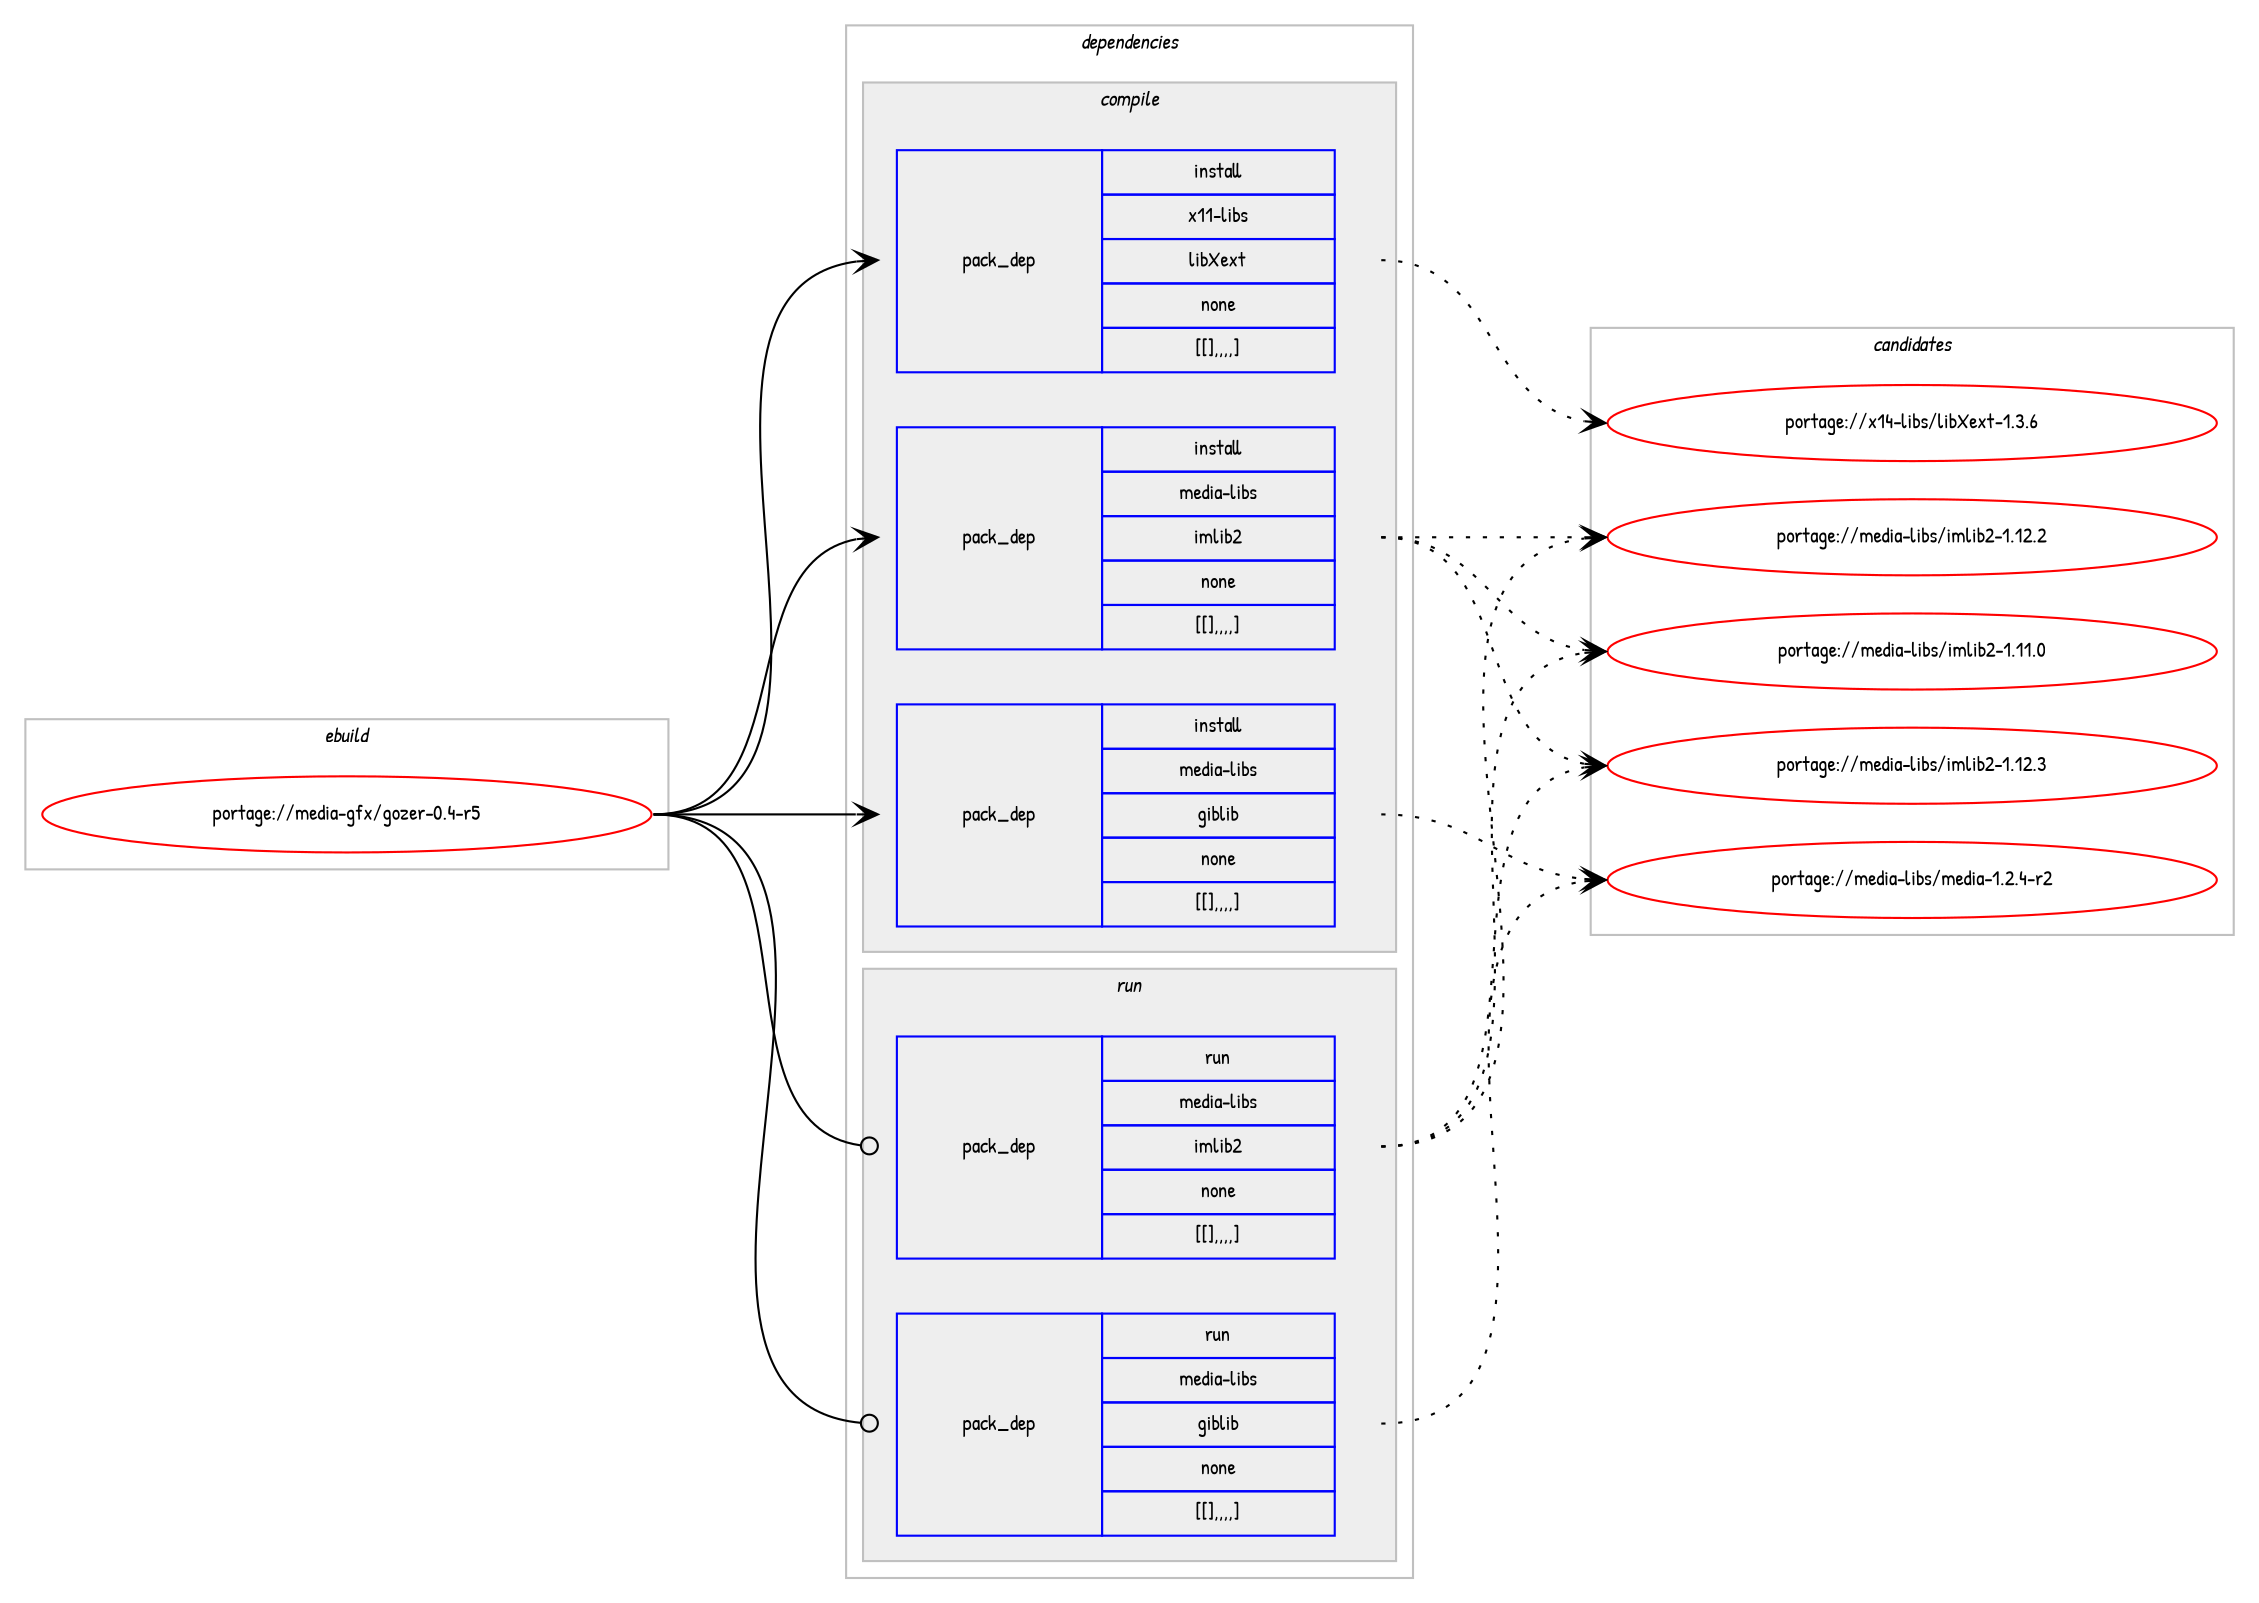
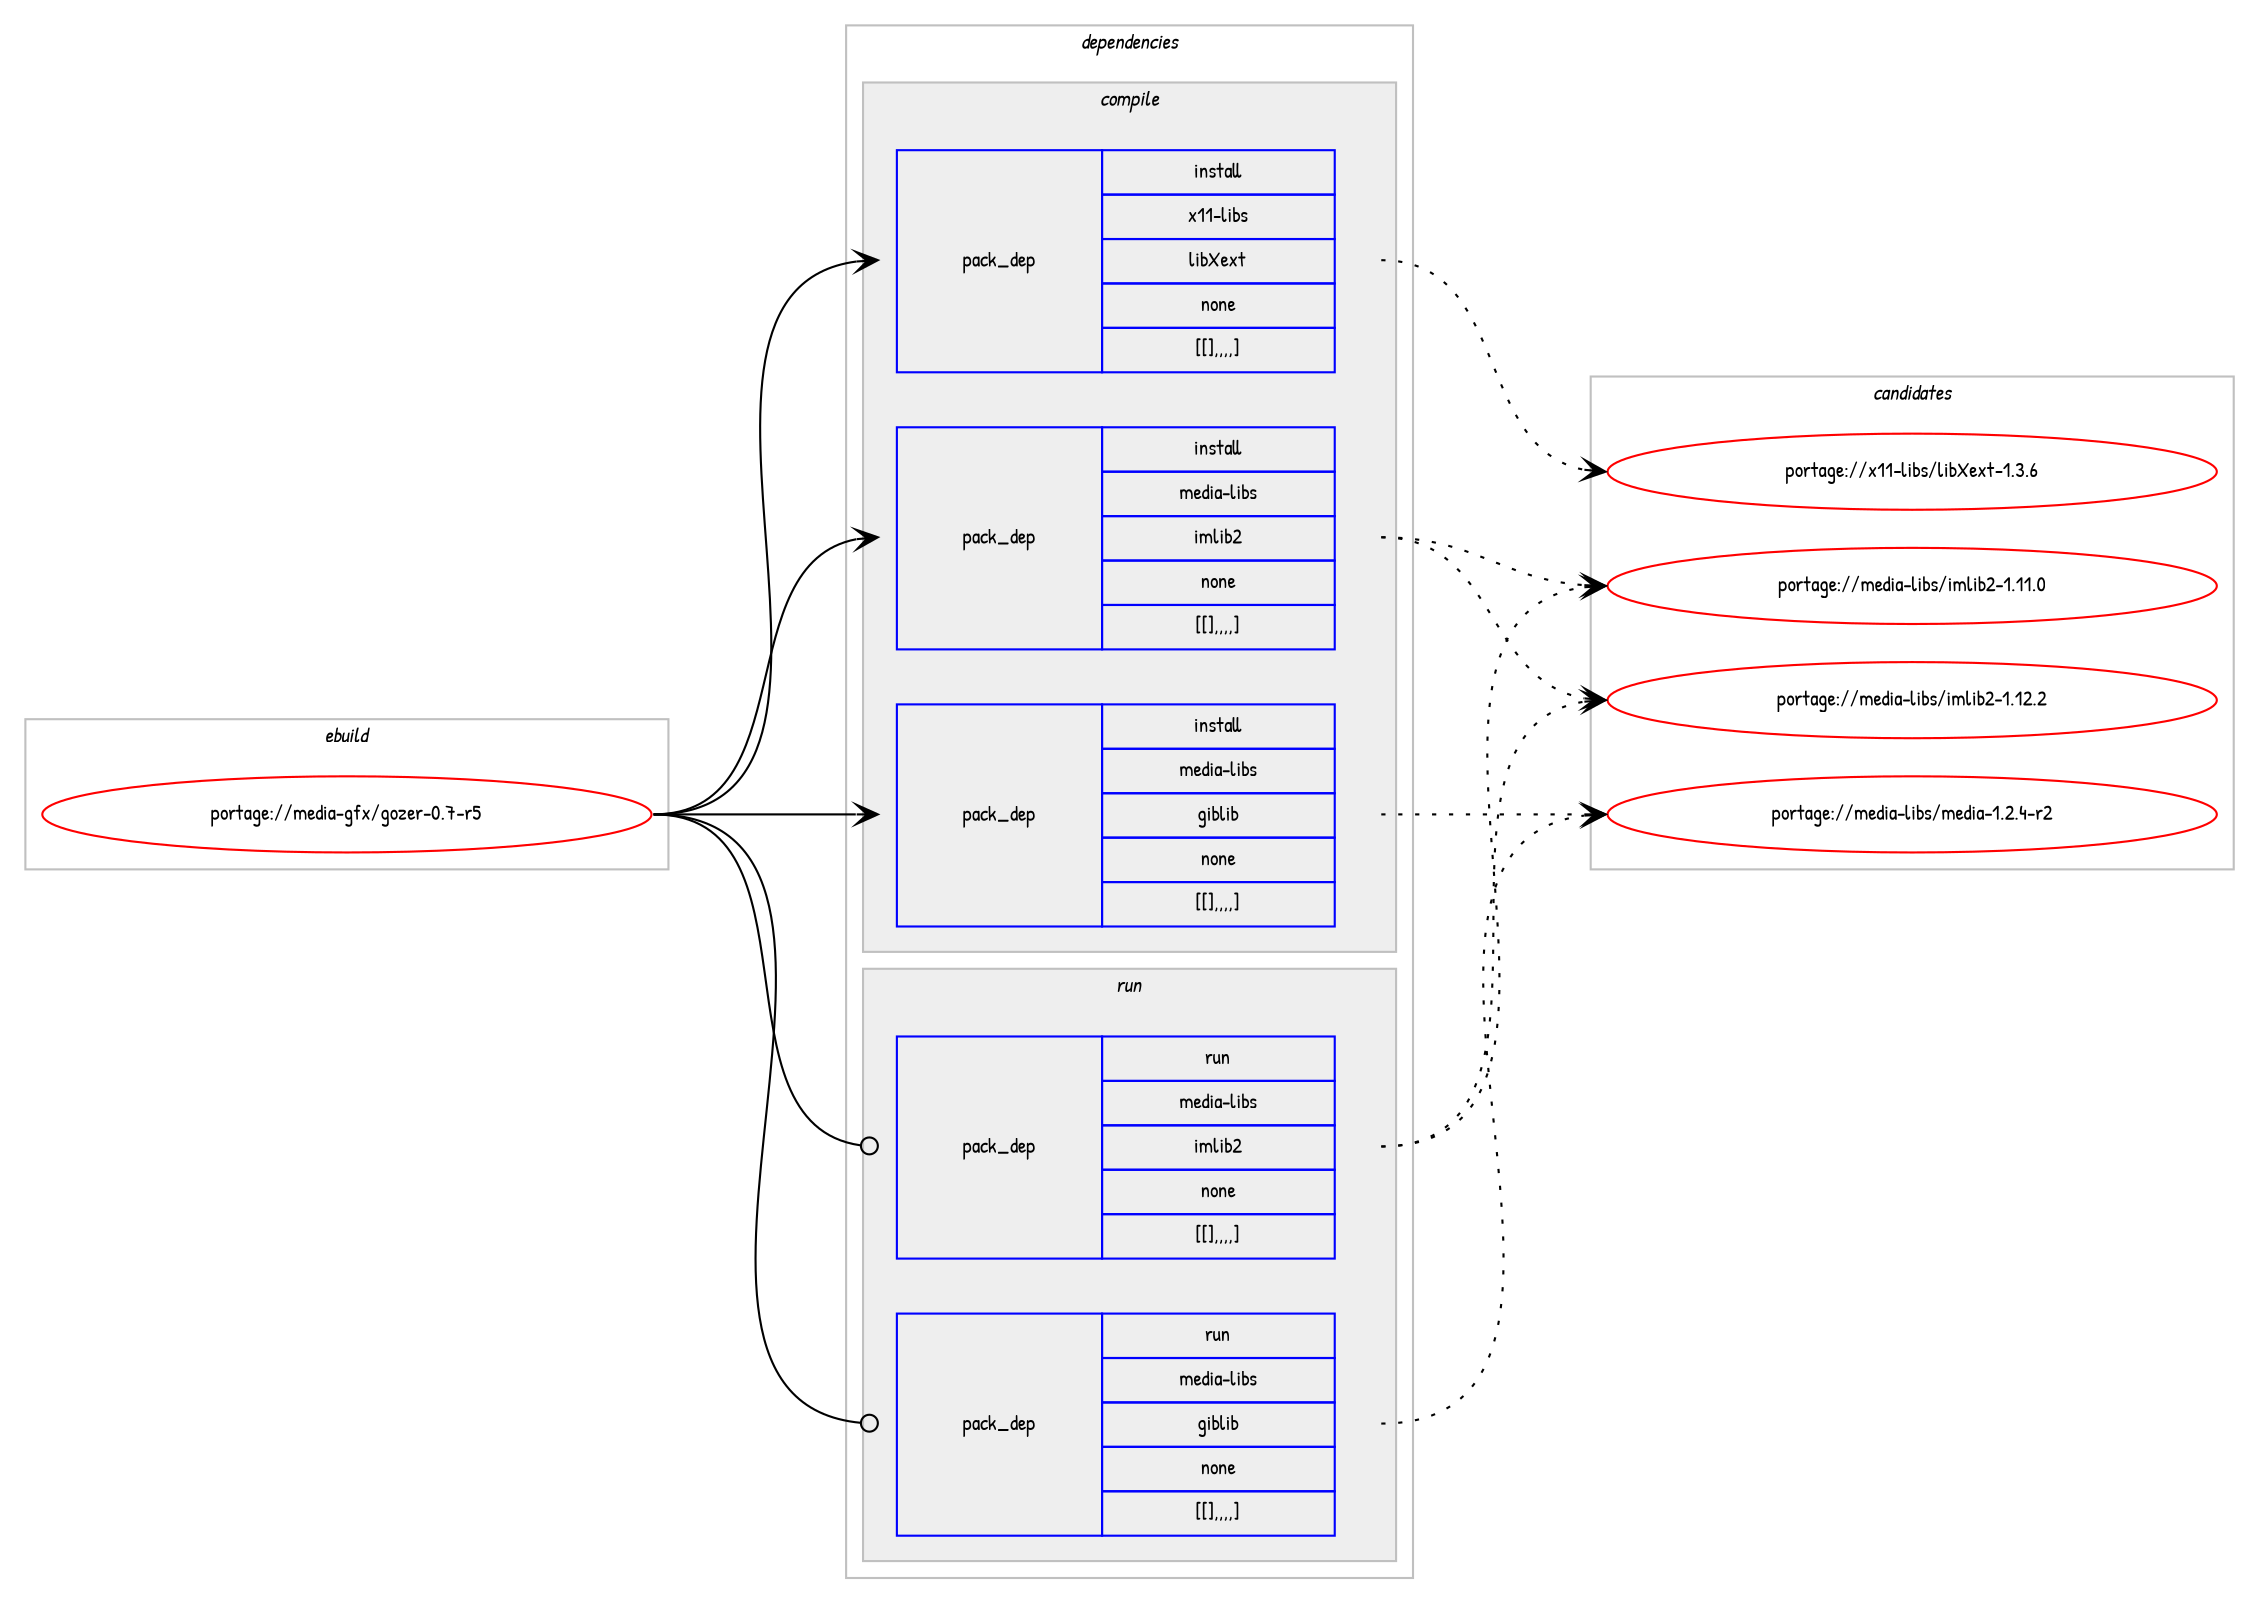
node "portage://x14-libs/libXext-1.3.6": label "portage://x14-libs/libXext-1.3.6" -> "portage://x11-libs/libXext-1.3.6"
node "portage://media-libs/imlib2-1.12.3": removed
node "portage://media-gfx/gozer-0.4-r5": label "portage://media-gfx/gozer-0.4-r5" -> "portage://media-gfx/gozer-0.7-r5"
